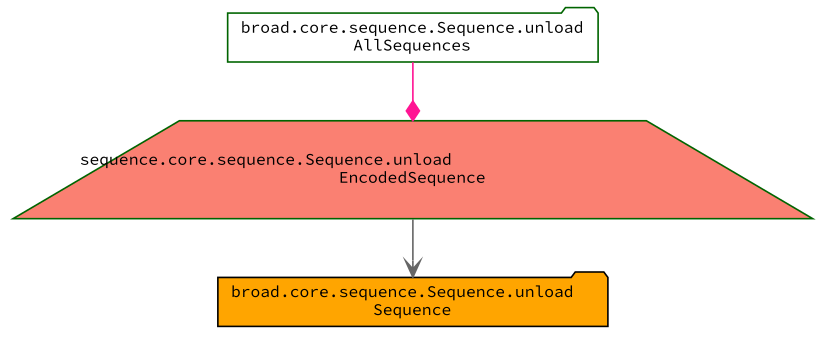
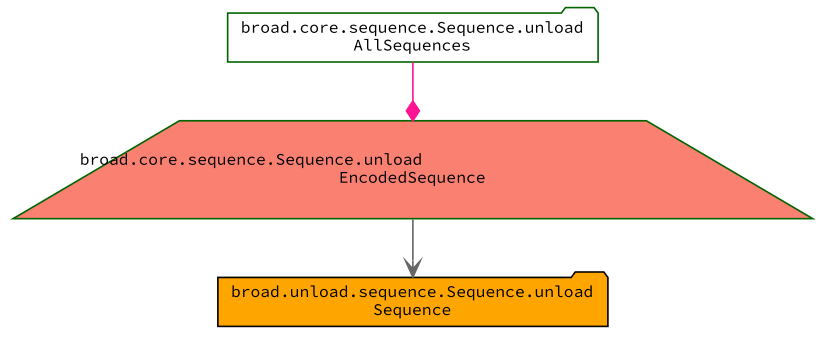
node "sequence.core.sequence.Sequence.unload EncodedSequence": label "sequence.core.sequence.Sequence.unload EncodedSequence" -> "broad.core.sequence.Sequence.unload EncodedSequence"
node "broad.core.sequence.Sequence.unload Sequence": label "broad.core.sequence.Sequence.unload Sequence" -> "broad.unload.sequence.Sequence.unload Sequence"
